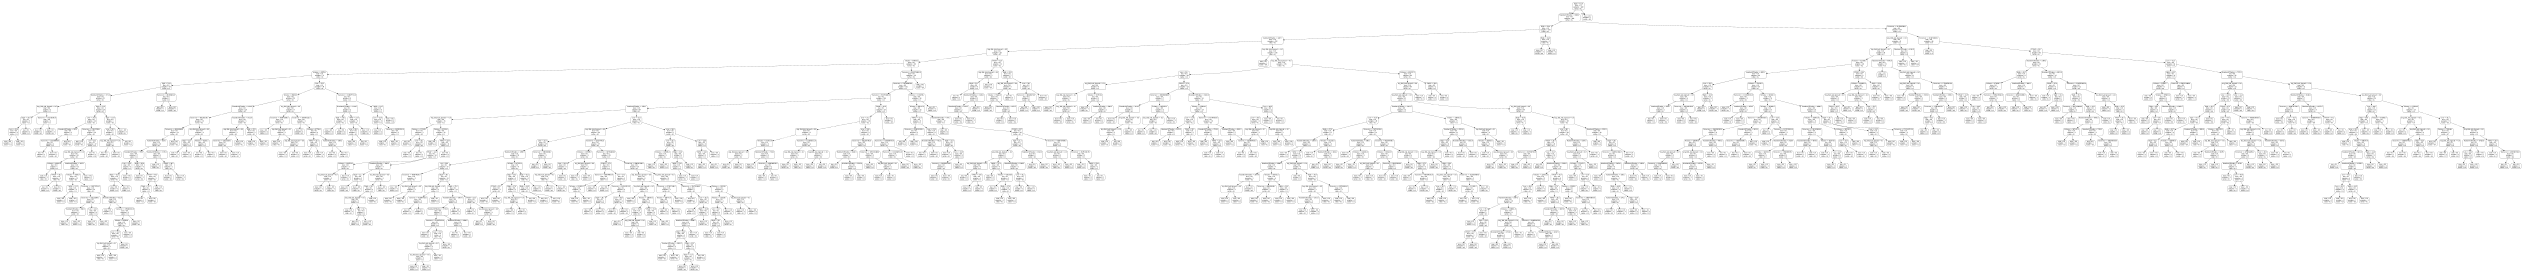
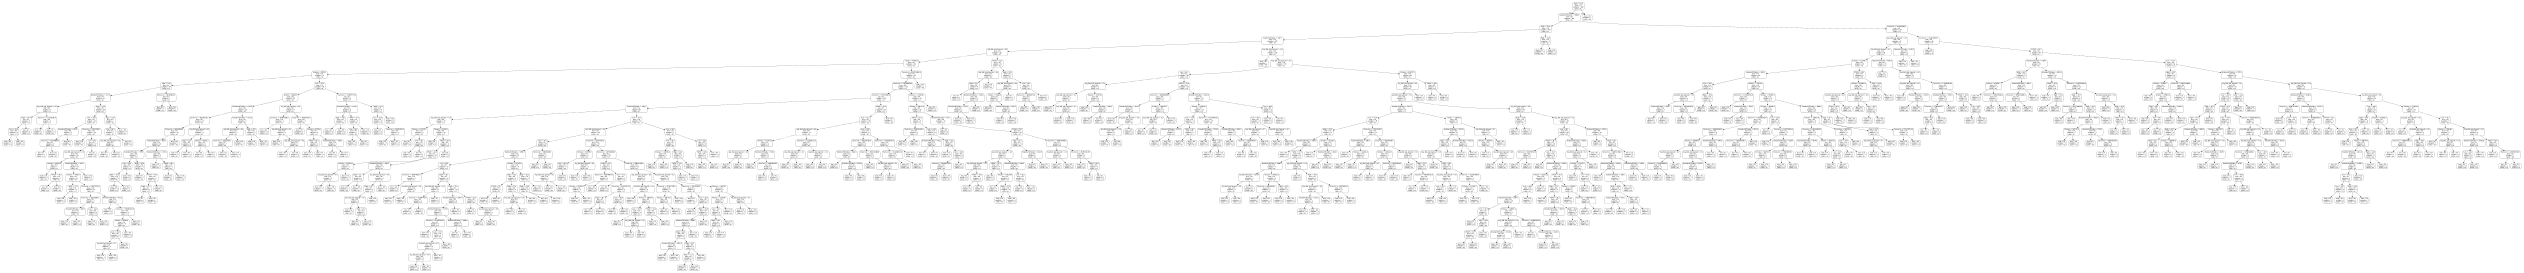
edge "VWAP <= 36.0 mse = 0.0 samples = 19 value = 0.2" -> "Turnover <= 1507006464.0 mse = 0.0 samples = 3 value = 0.1": now "Low <= 50.8 mse = 0.0 samples = 9 value = 0.1" -> "Turnover <= 1507006464.0 mse = 0.0 samples = 3 value = 0.1"
